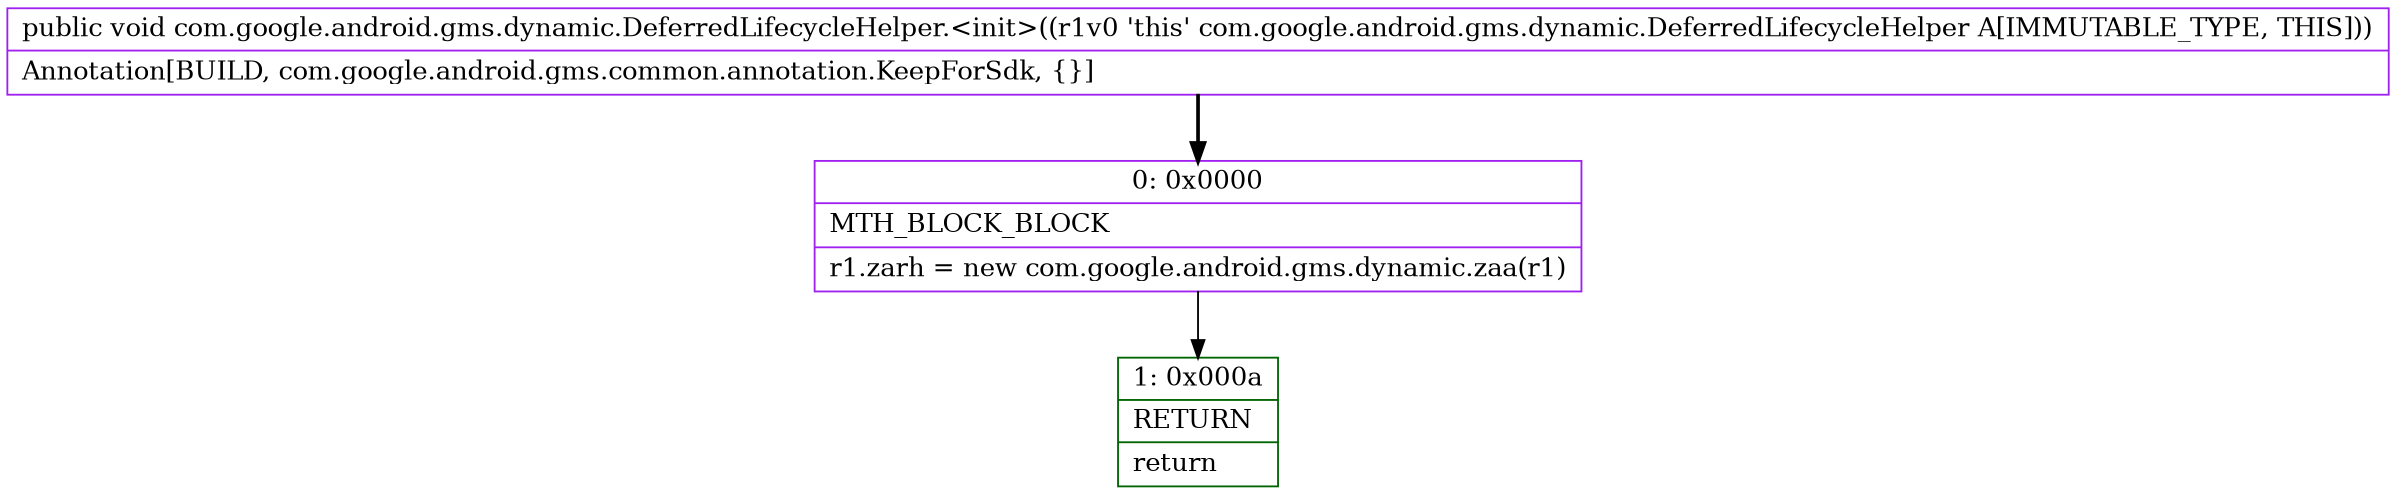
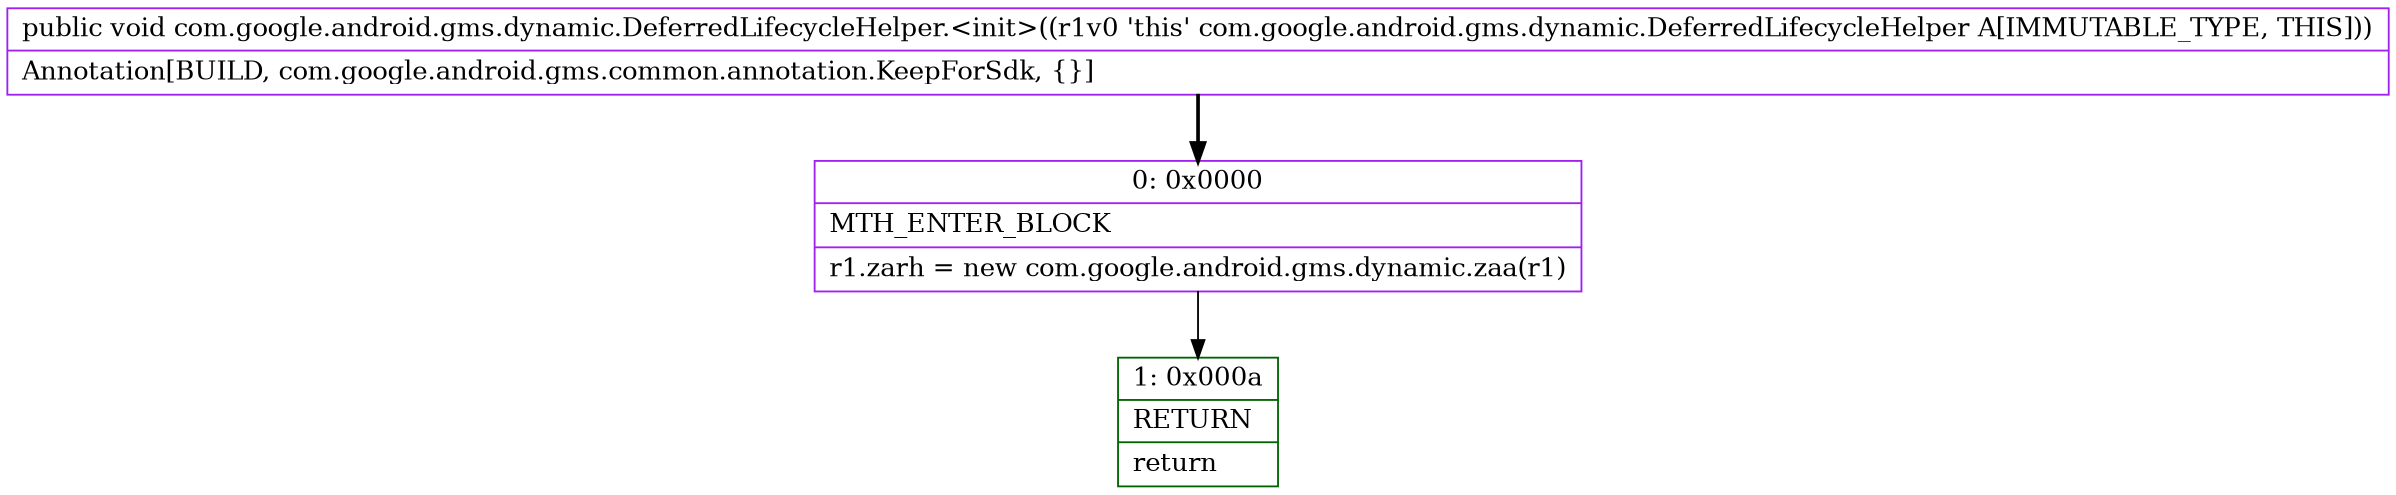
node "0: 0x0000": text "MTH_BLOCK_BLOCK" -> "MTH_ENTER_BLOCK"
